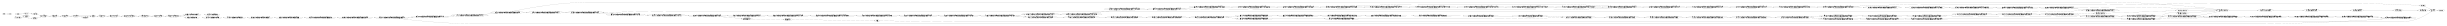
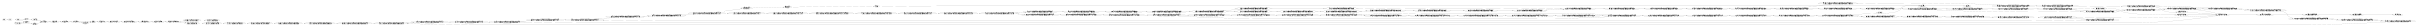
node "120, 198: 27 28": removed
node "25, 168: 17 18 25 26 27 28 29 30 31 32 33 34": label "25, 168: 17 18 25 26 27 28 29 30 31 32 33 34" -> "25, 168: 17 18 25 26 27 28 79 30 31 32 33 34"
